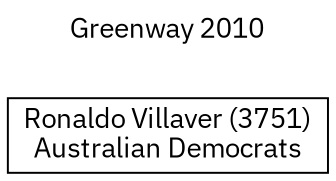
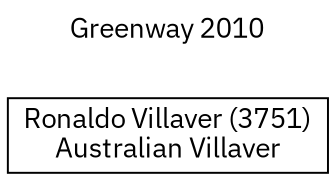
node "Ronaldo Villaver (3751) Australian Democrats": label "Ronaldo Villaver (3751) Australian Democrats" -> "Ronaldo Villaver (3751) Australian Villaver"
